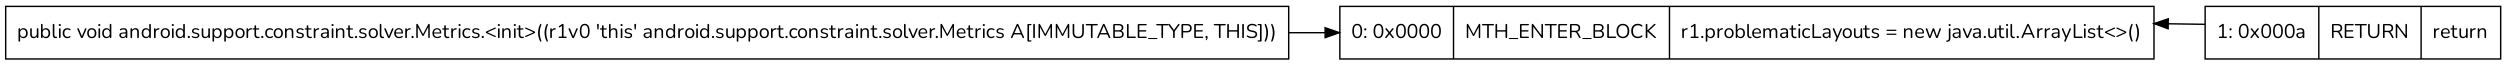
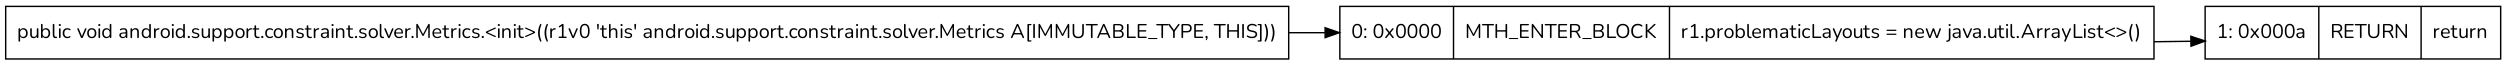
edge "1: 0x000a" -> "0: 0x0000": reversed
